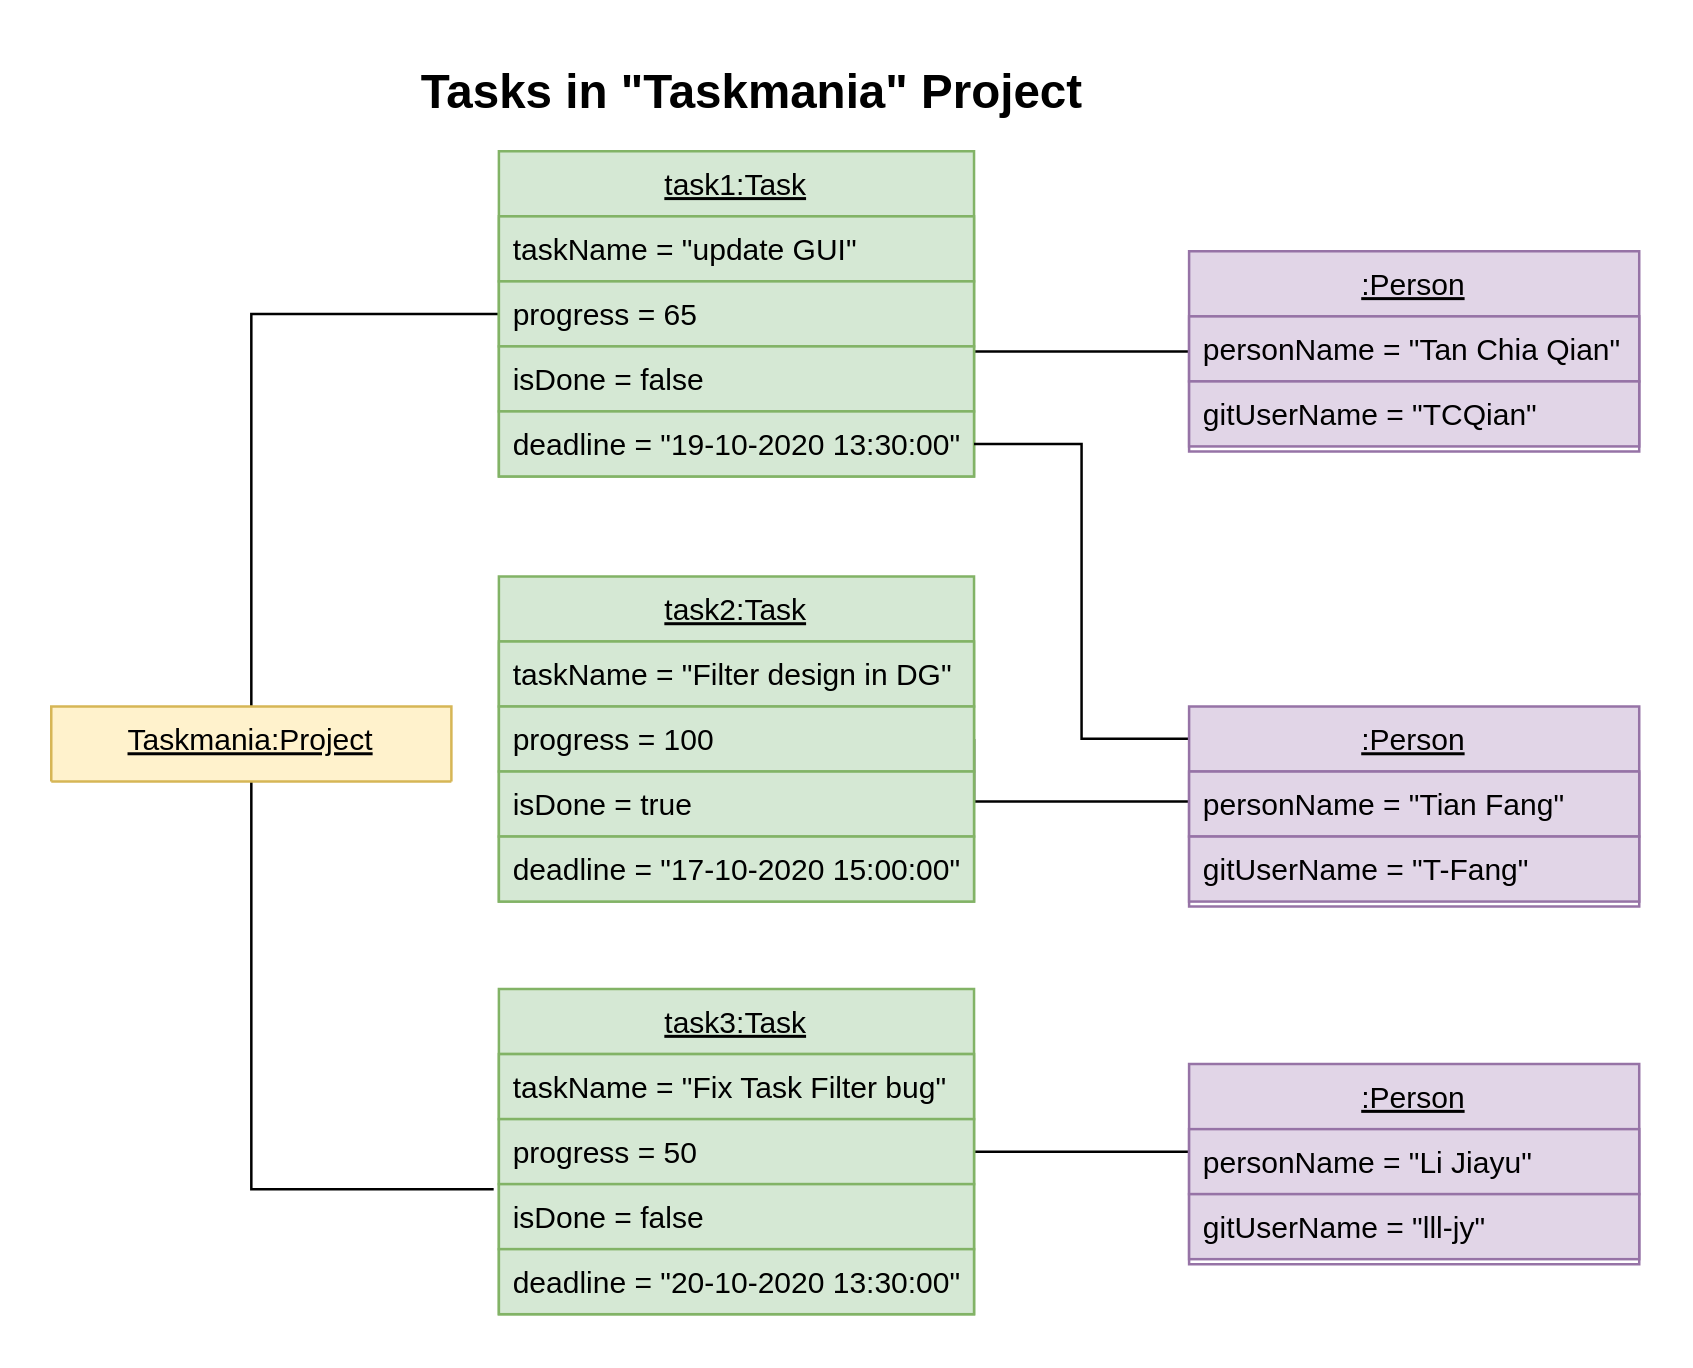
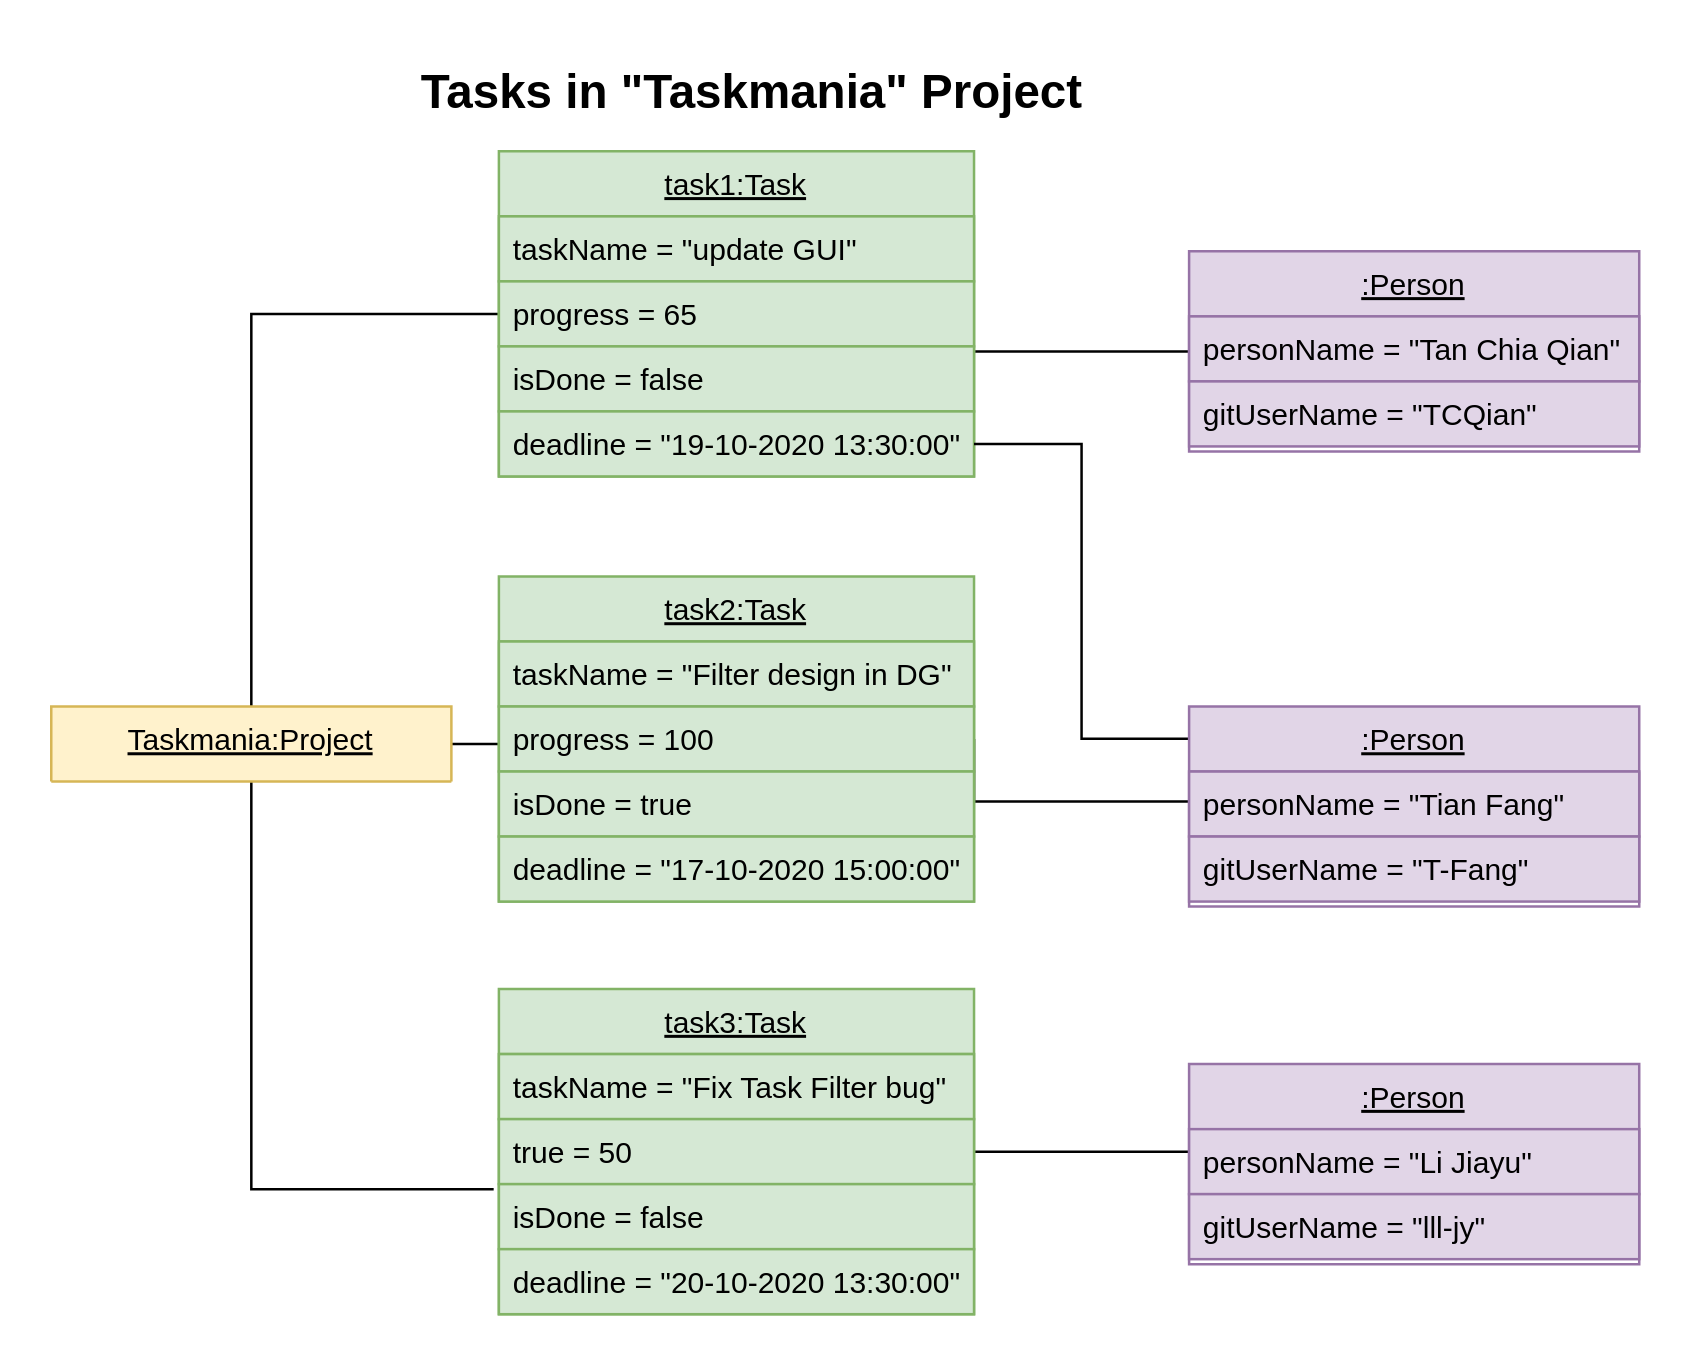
edge "task2:Task" -- "Taskmania:Project": added
node "progress = 50": label "progress = 50" -> "true = 50"
